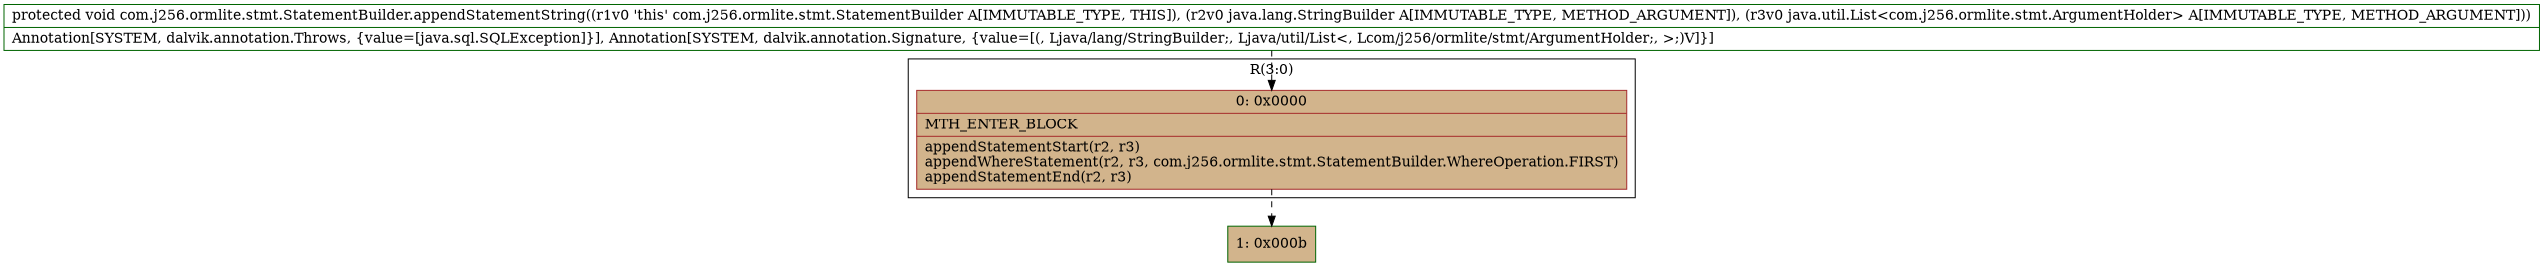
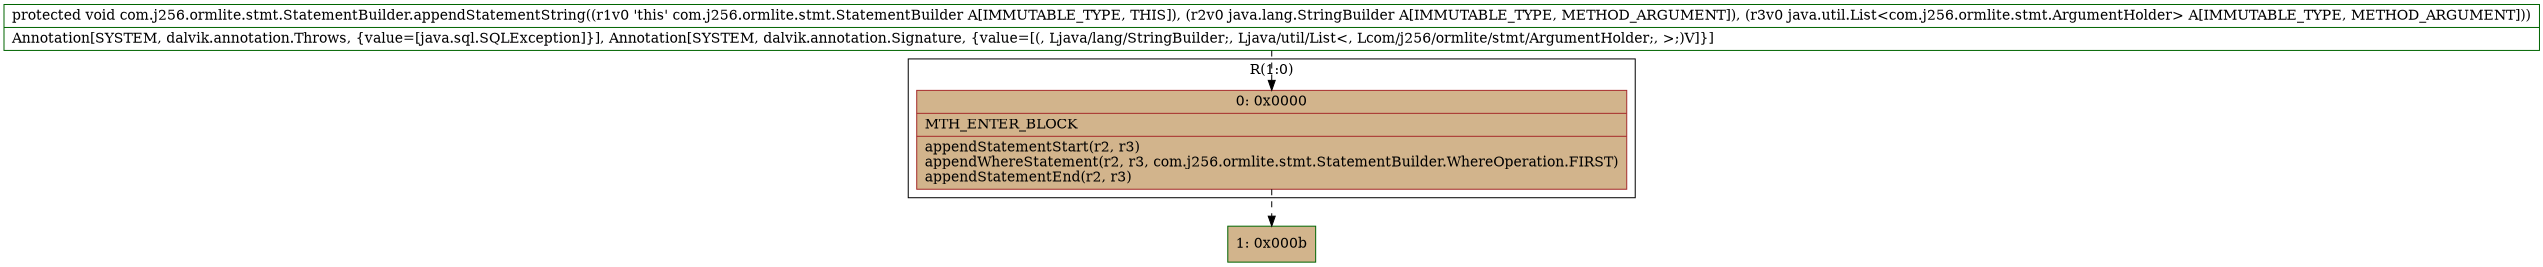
cluster "R(3:0)": label "R(3:0)" -> "R(1:0)"
